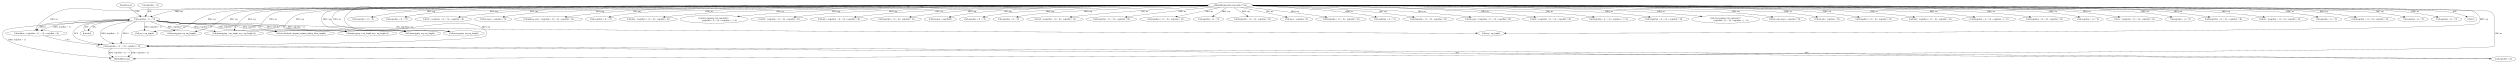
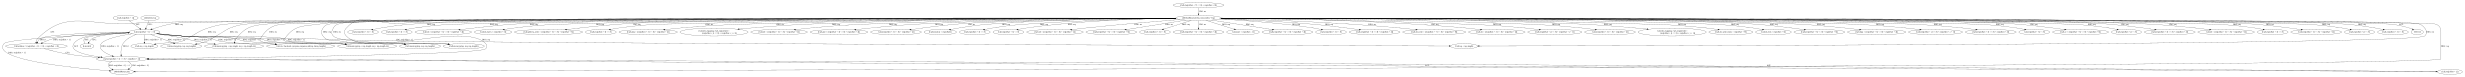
edge "(MethodParameterIn,const uint8_t *req)" -> "(Call,(req[offset + 7] << 8) + req[offset + 8])": reversed
edge "(MethodParameterIn,const uint8_t *req)" -> "(Call,address = (req[offset + 1] << 8) + req[offset + 2])": label "DDG: req" -> "AST: "
